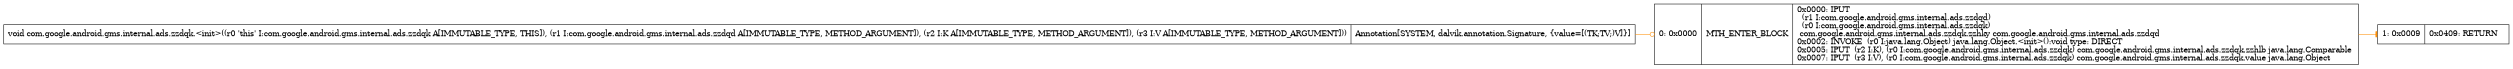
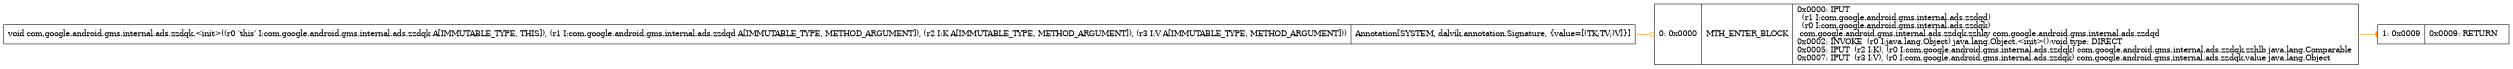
node "1: 0x0009": text "0x0409: RETURN" -> "0x0009: RETURN"
